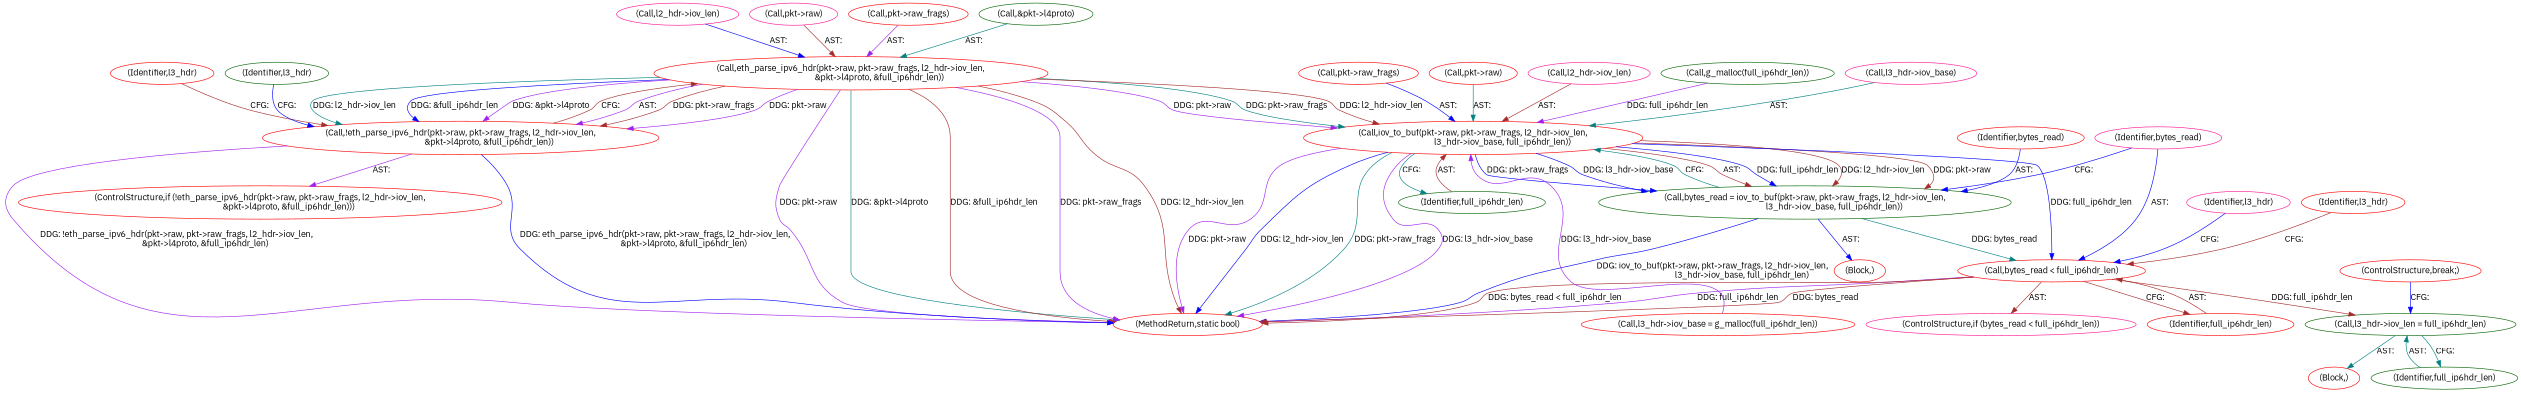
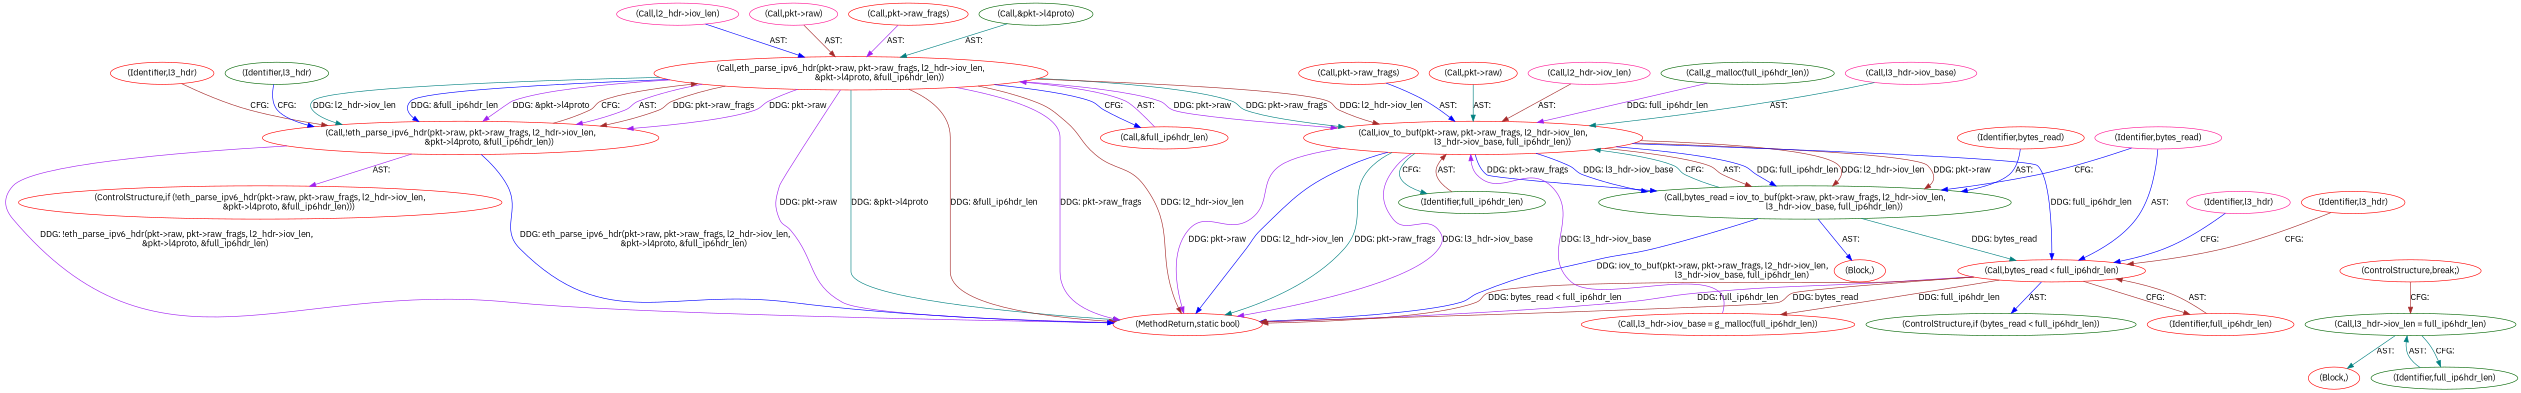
node "(Call,&full_ip6hdr_len)": added
edge "(Call,bytes_read < full_ip6hdr_len)" -> "(ControlStructure,if (bytes_read < full_ip6hdr_len))": color brown -> blue
edge "(ControlStructure,break;)" -> "(Call,l3_hdr->iov_len = full_ip6hdr_len)": color blue -> brown
edge "(Call,bytes_read < full_ip6hdr_len)" -> "(Call,l3_hdr->iov_len = full_ip6hdr_len)": now "(Call,bytes_read < full_ip6hdr_len)" -> "(Call,l3_hdr->iov_base = g_malloc(full_ip6hdr_len))"
node "(ControlStructure,if (bytes_read < full_ip6hdr_len))": color deeppink -> darkgreen
